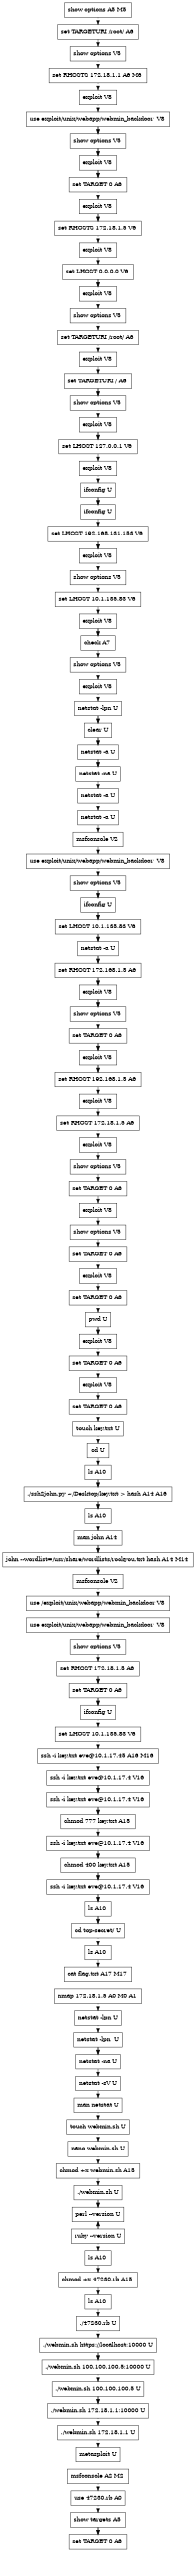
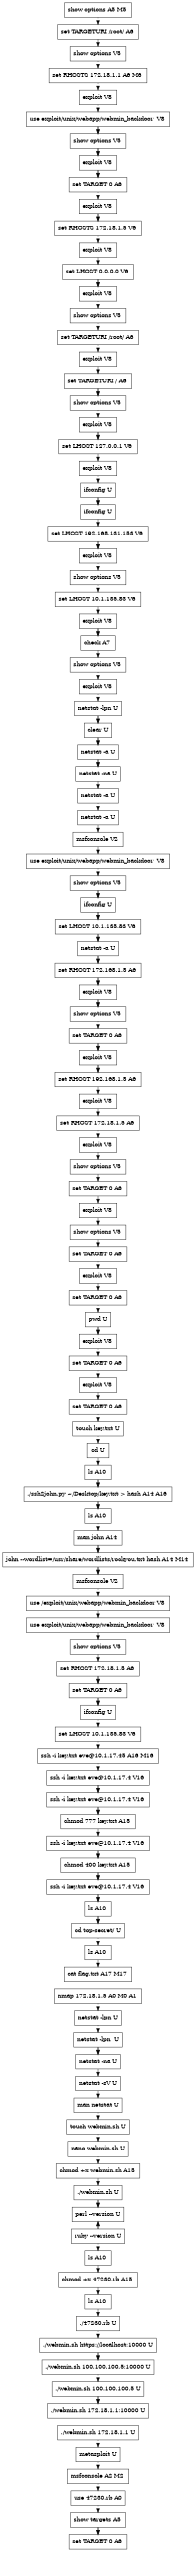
edge "./webmin.sh 172.18.1.1:10000 U" -> "./webmin.sh 172.18.1.1 U": removed
edge "metasploit U" -> "msfconsole A2 M2": added
